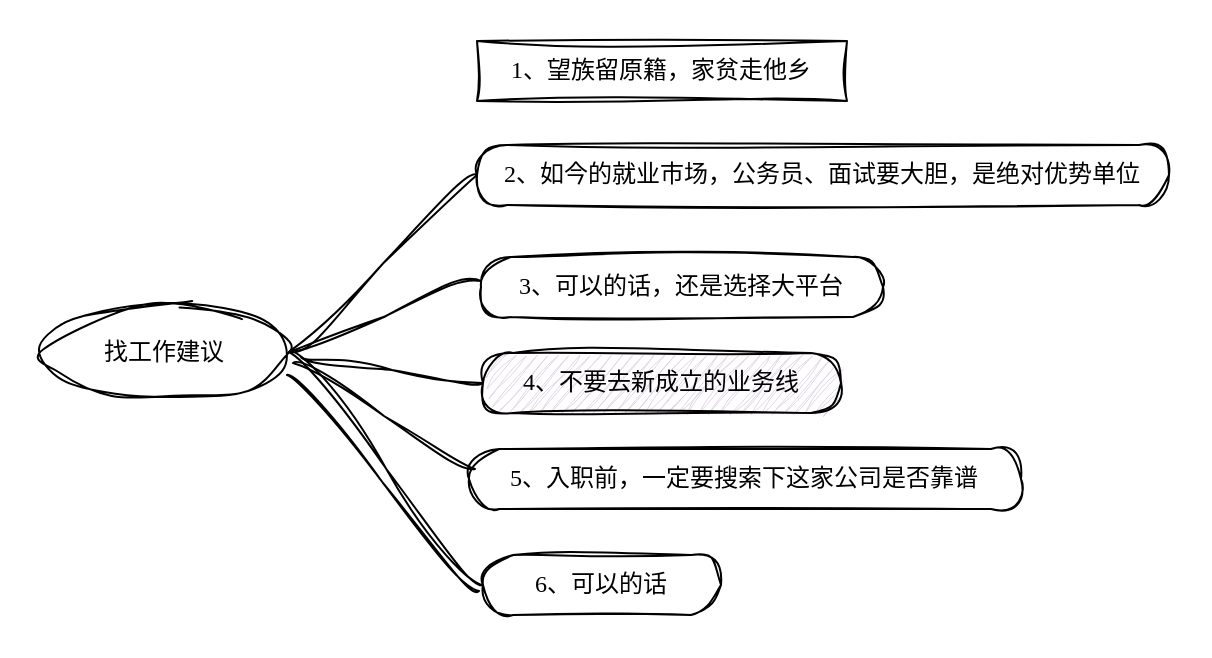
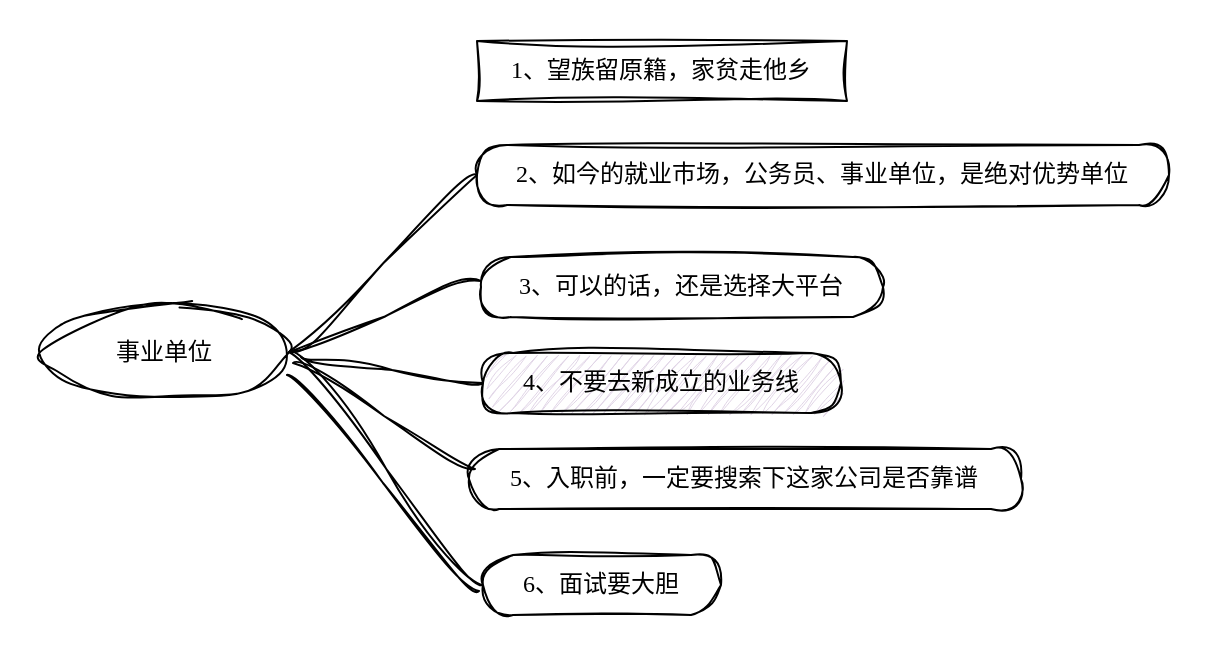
node "2、如今的就业市场，公务员、面试要大胆，是绝对优势单位": label "2、如今的就业市场，公务员、面试要大胆，是绝对优势单位" -> "2、如今的就业市场，公务员、事业单位，是绝对优势单位"
node "找工作建议": label "找工作建议" -> "事业单位"
node "6、可以的话": label "6、可以的话" -> "6、面试要大胆"
